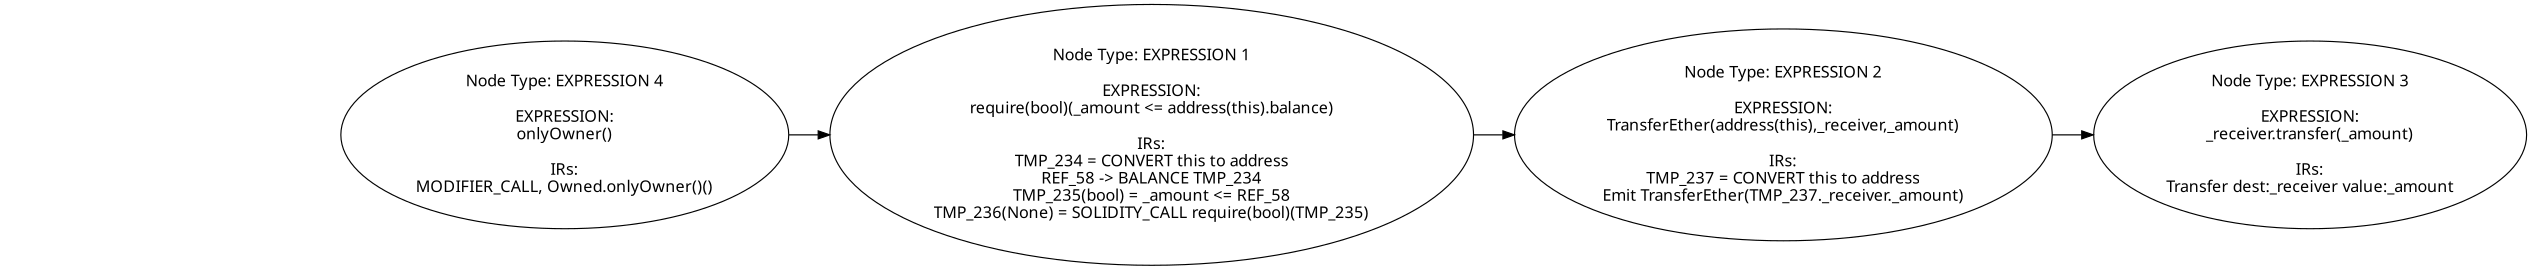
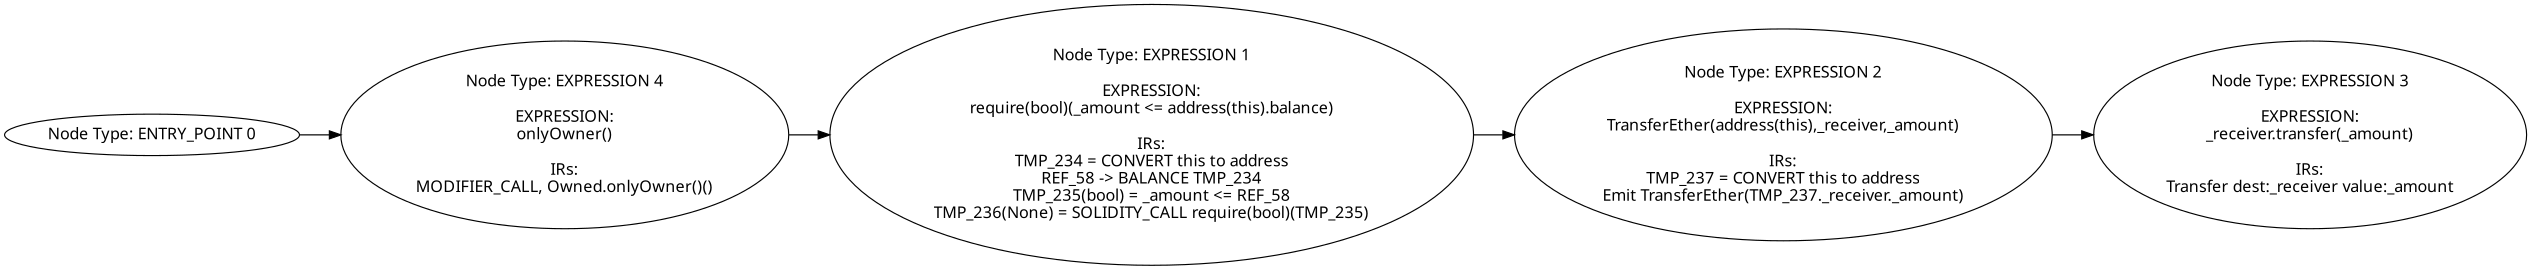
node "Node Type: ENTRY_POINT 0": added
